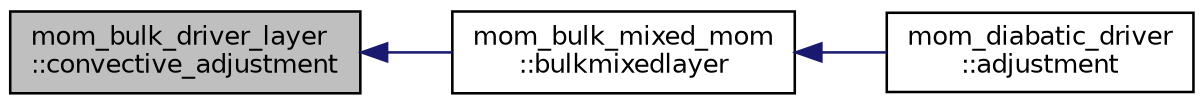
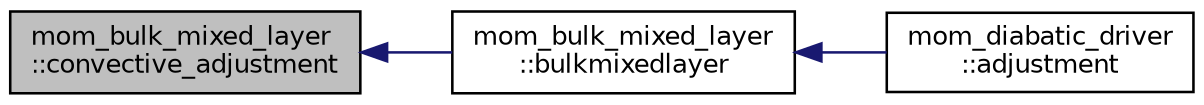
node "mom_bulk_driver_layer ::convective_adjustment": label "mom_bulk_driver_layer ::convective_adjustment" -> "mom_bulk_mixed_layer ::convective_adjustment"
node "mom_bulk_mixed_mom ::bulkmixedlayer": label "mom_bulk_mixed_mom ::bulkmixedlayer" -> "mom_bulk_mixed_layer ::bulkmixedlayer"
